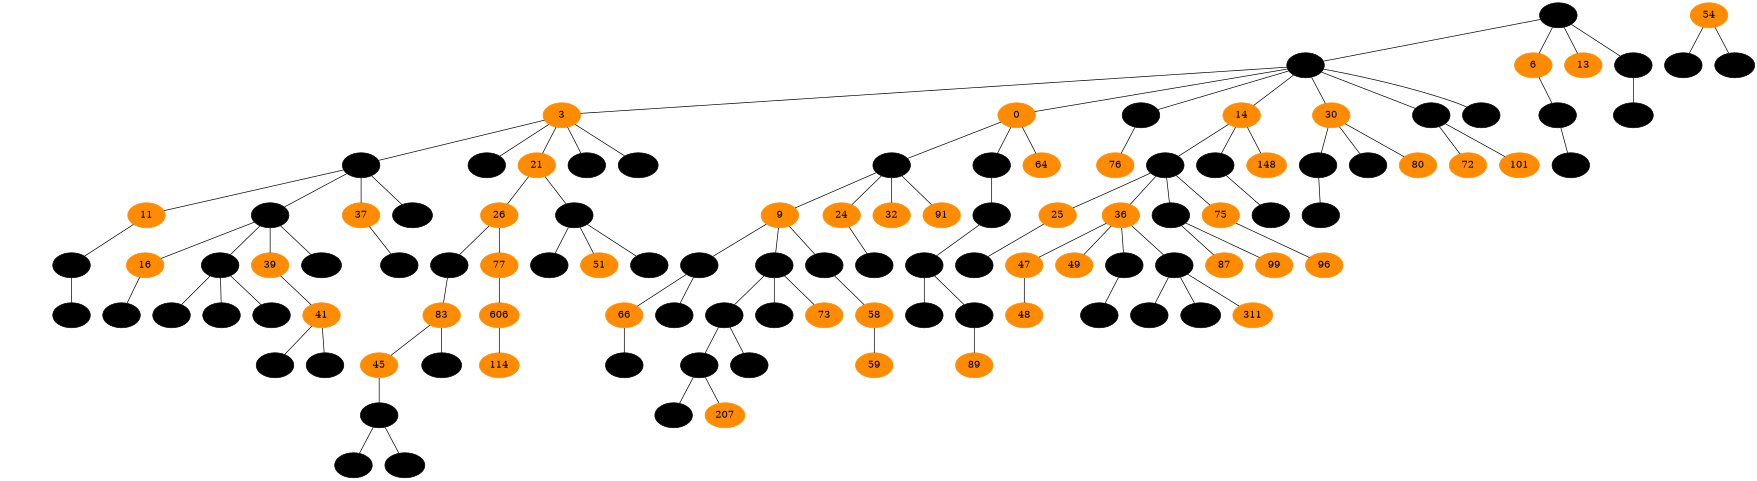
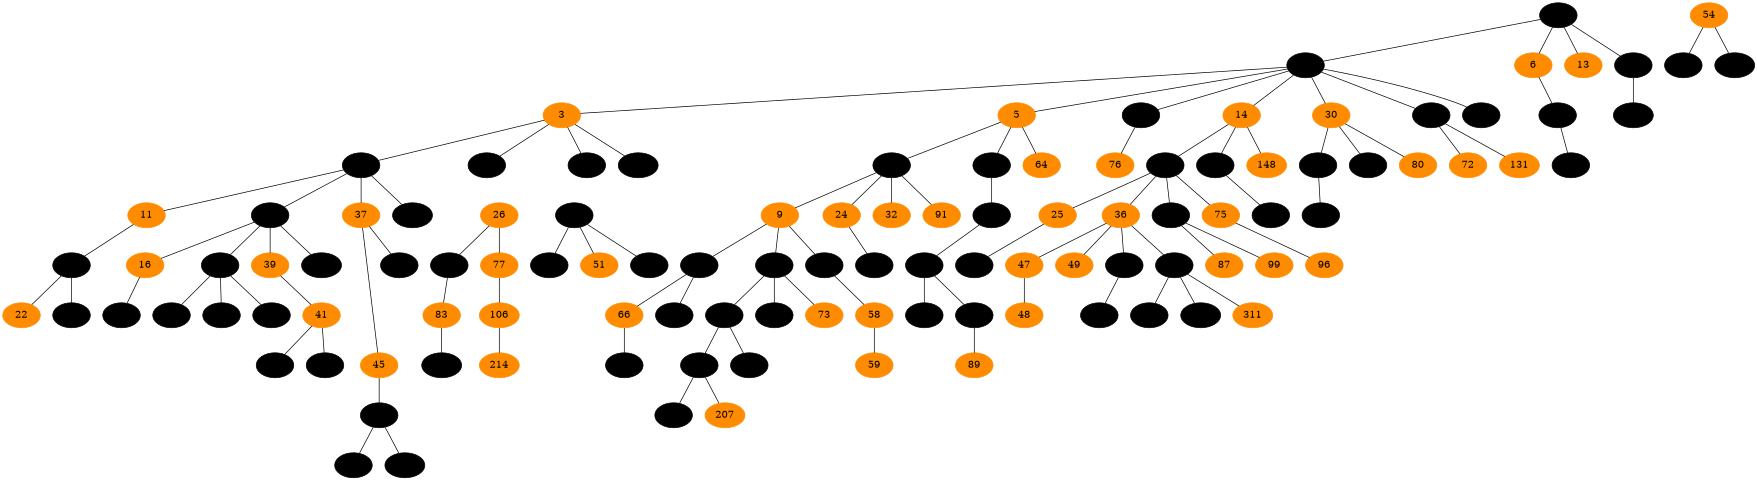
node "0": label "0" -> "5"
node "21": removed
node "101": label "101" -> "131"
node "22": added
node "606": label "606" -> "106"
edge "83" -- "45": now "37" -- "45"
node "114": label "114" -> "214"
